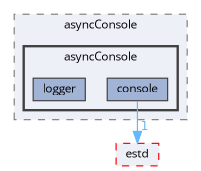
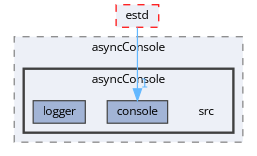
node "src": added
edge "console" -> "estd": reversed
